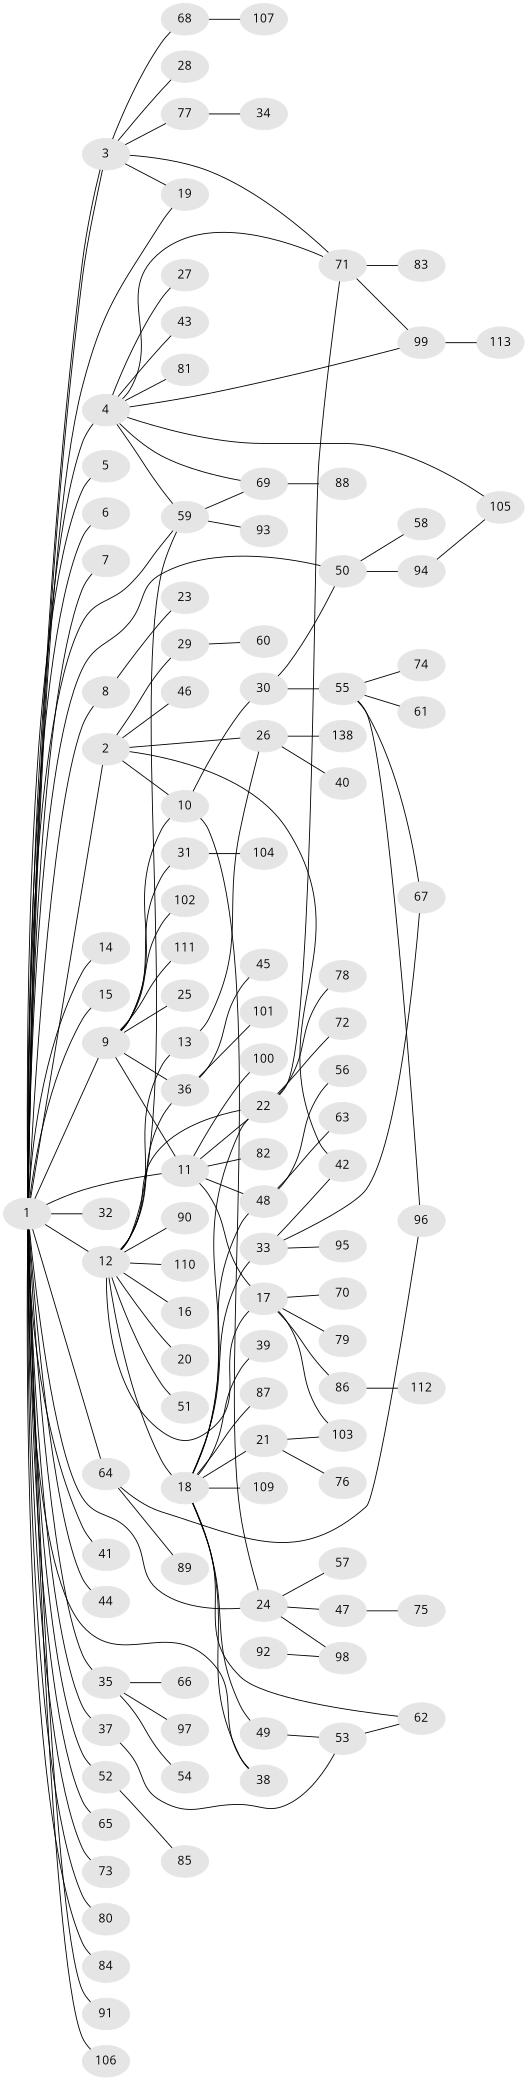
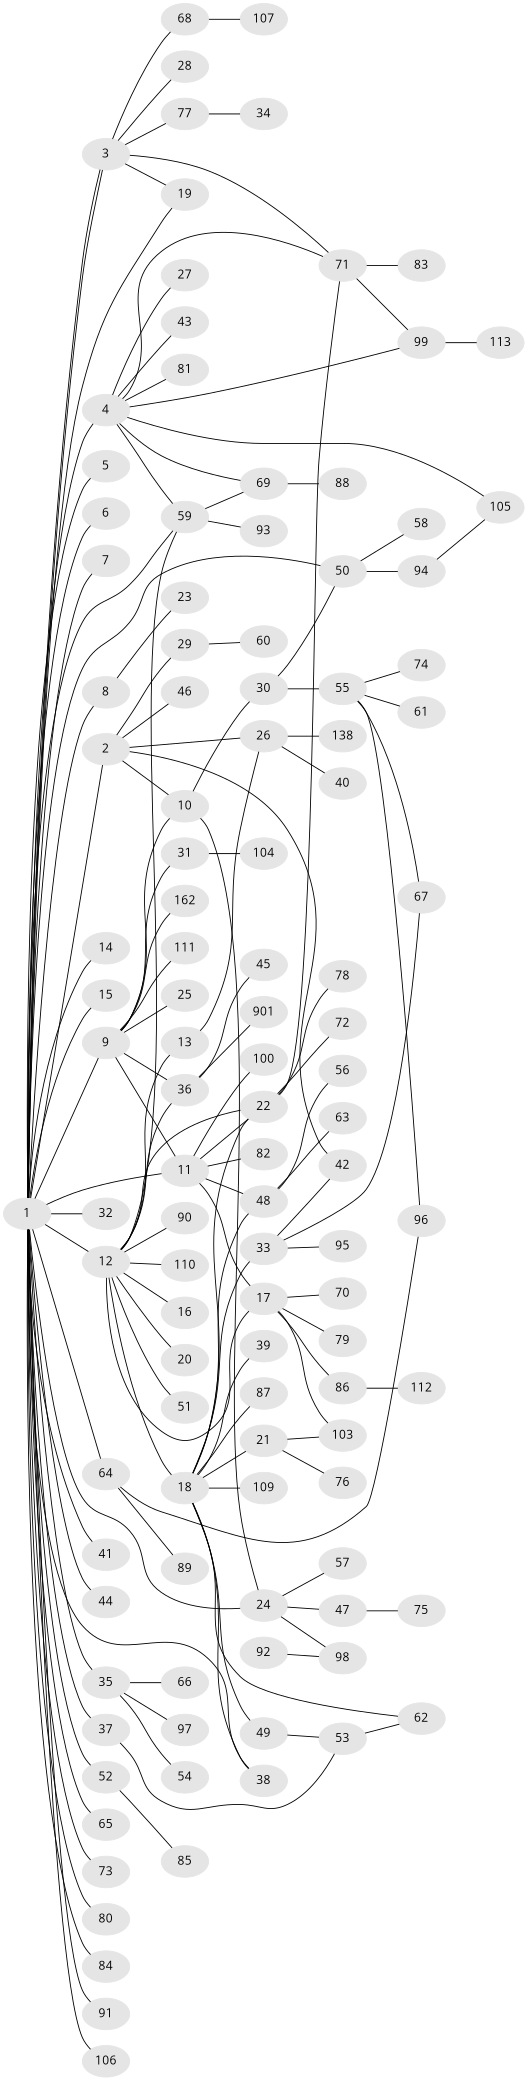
node "102": label "102" -> "162"
node "101": label "101" -> "901"
